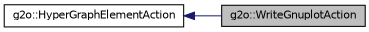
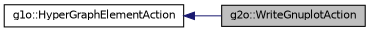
node "g2o::HyperGraphElementAction": label "g2o::HyperGraphElementAction" -> "g1o::HyperGraphElementAction"
